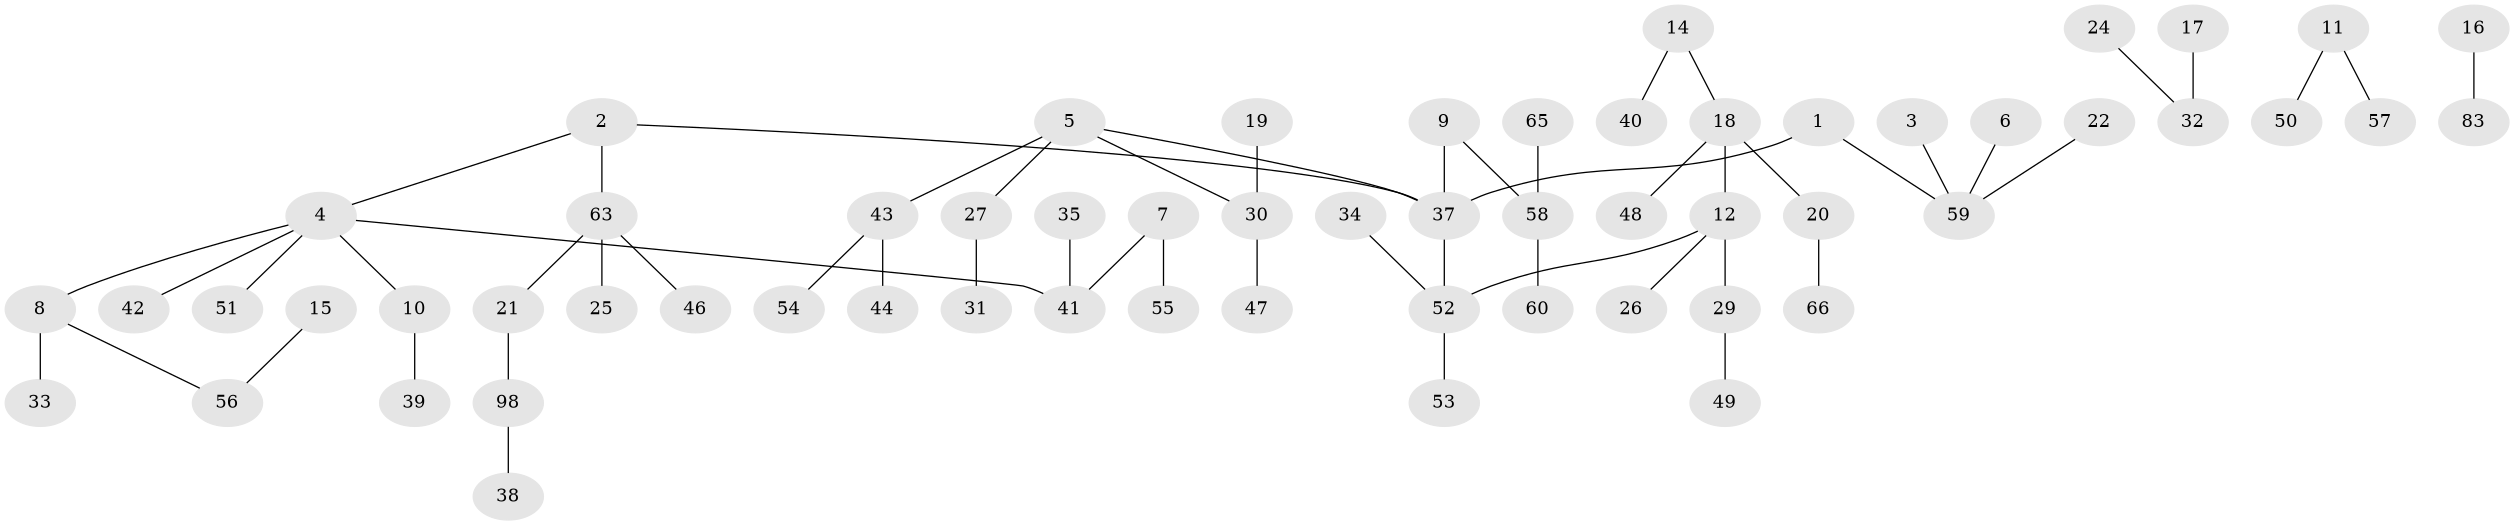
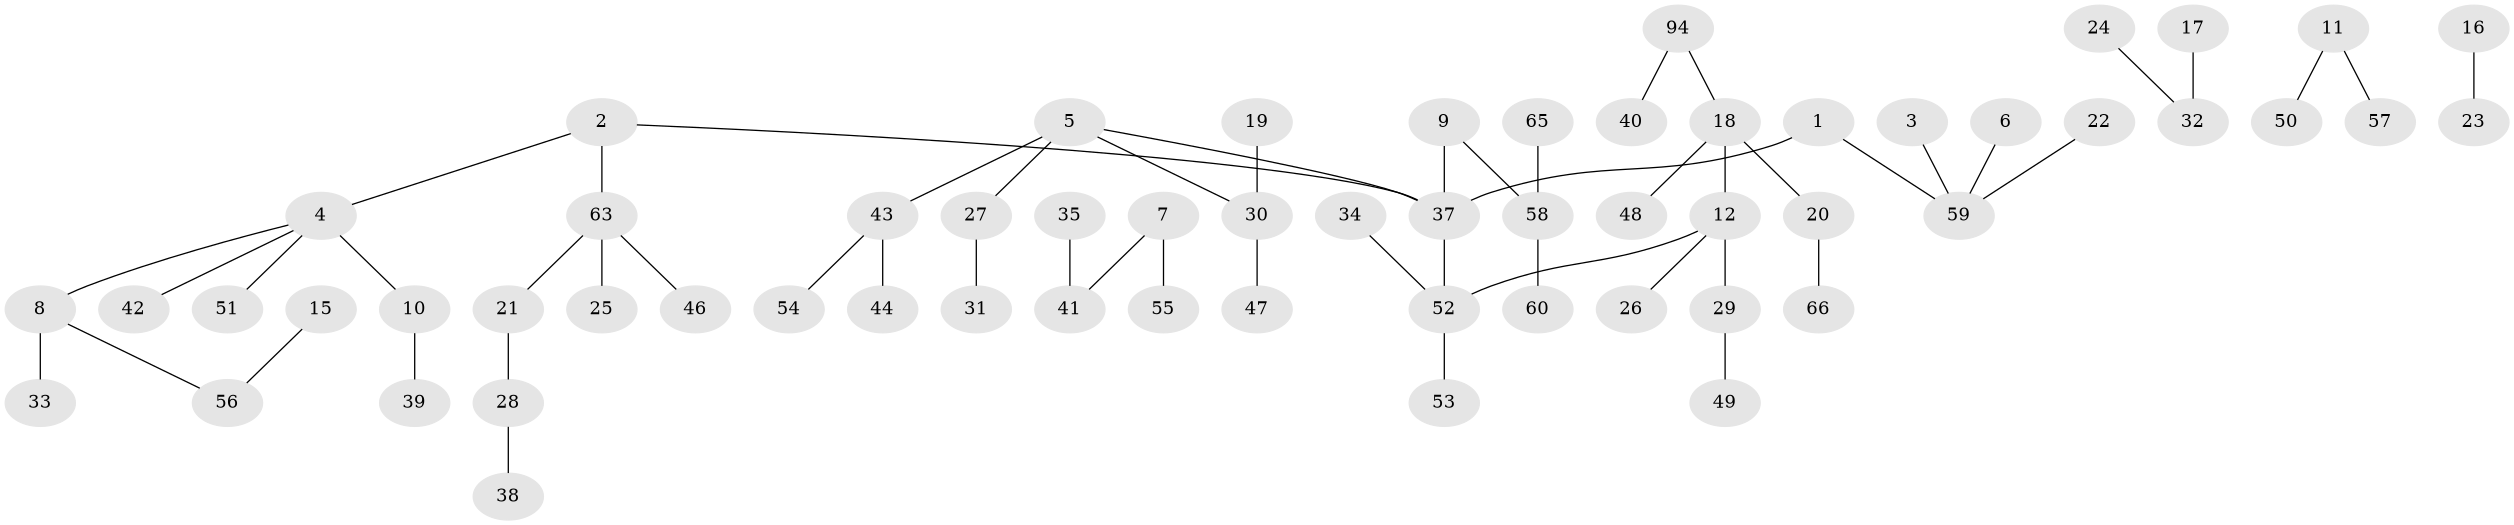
node "14": label "14" -> "94"
node "83": label "83" -> "23"
edge "4" -- "41": removed
node "98": label "98" -> "28"
